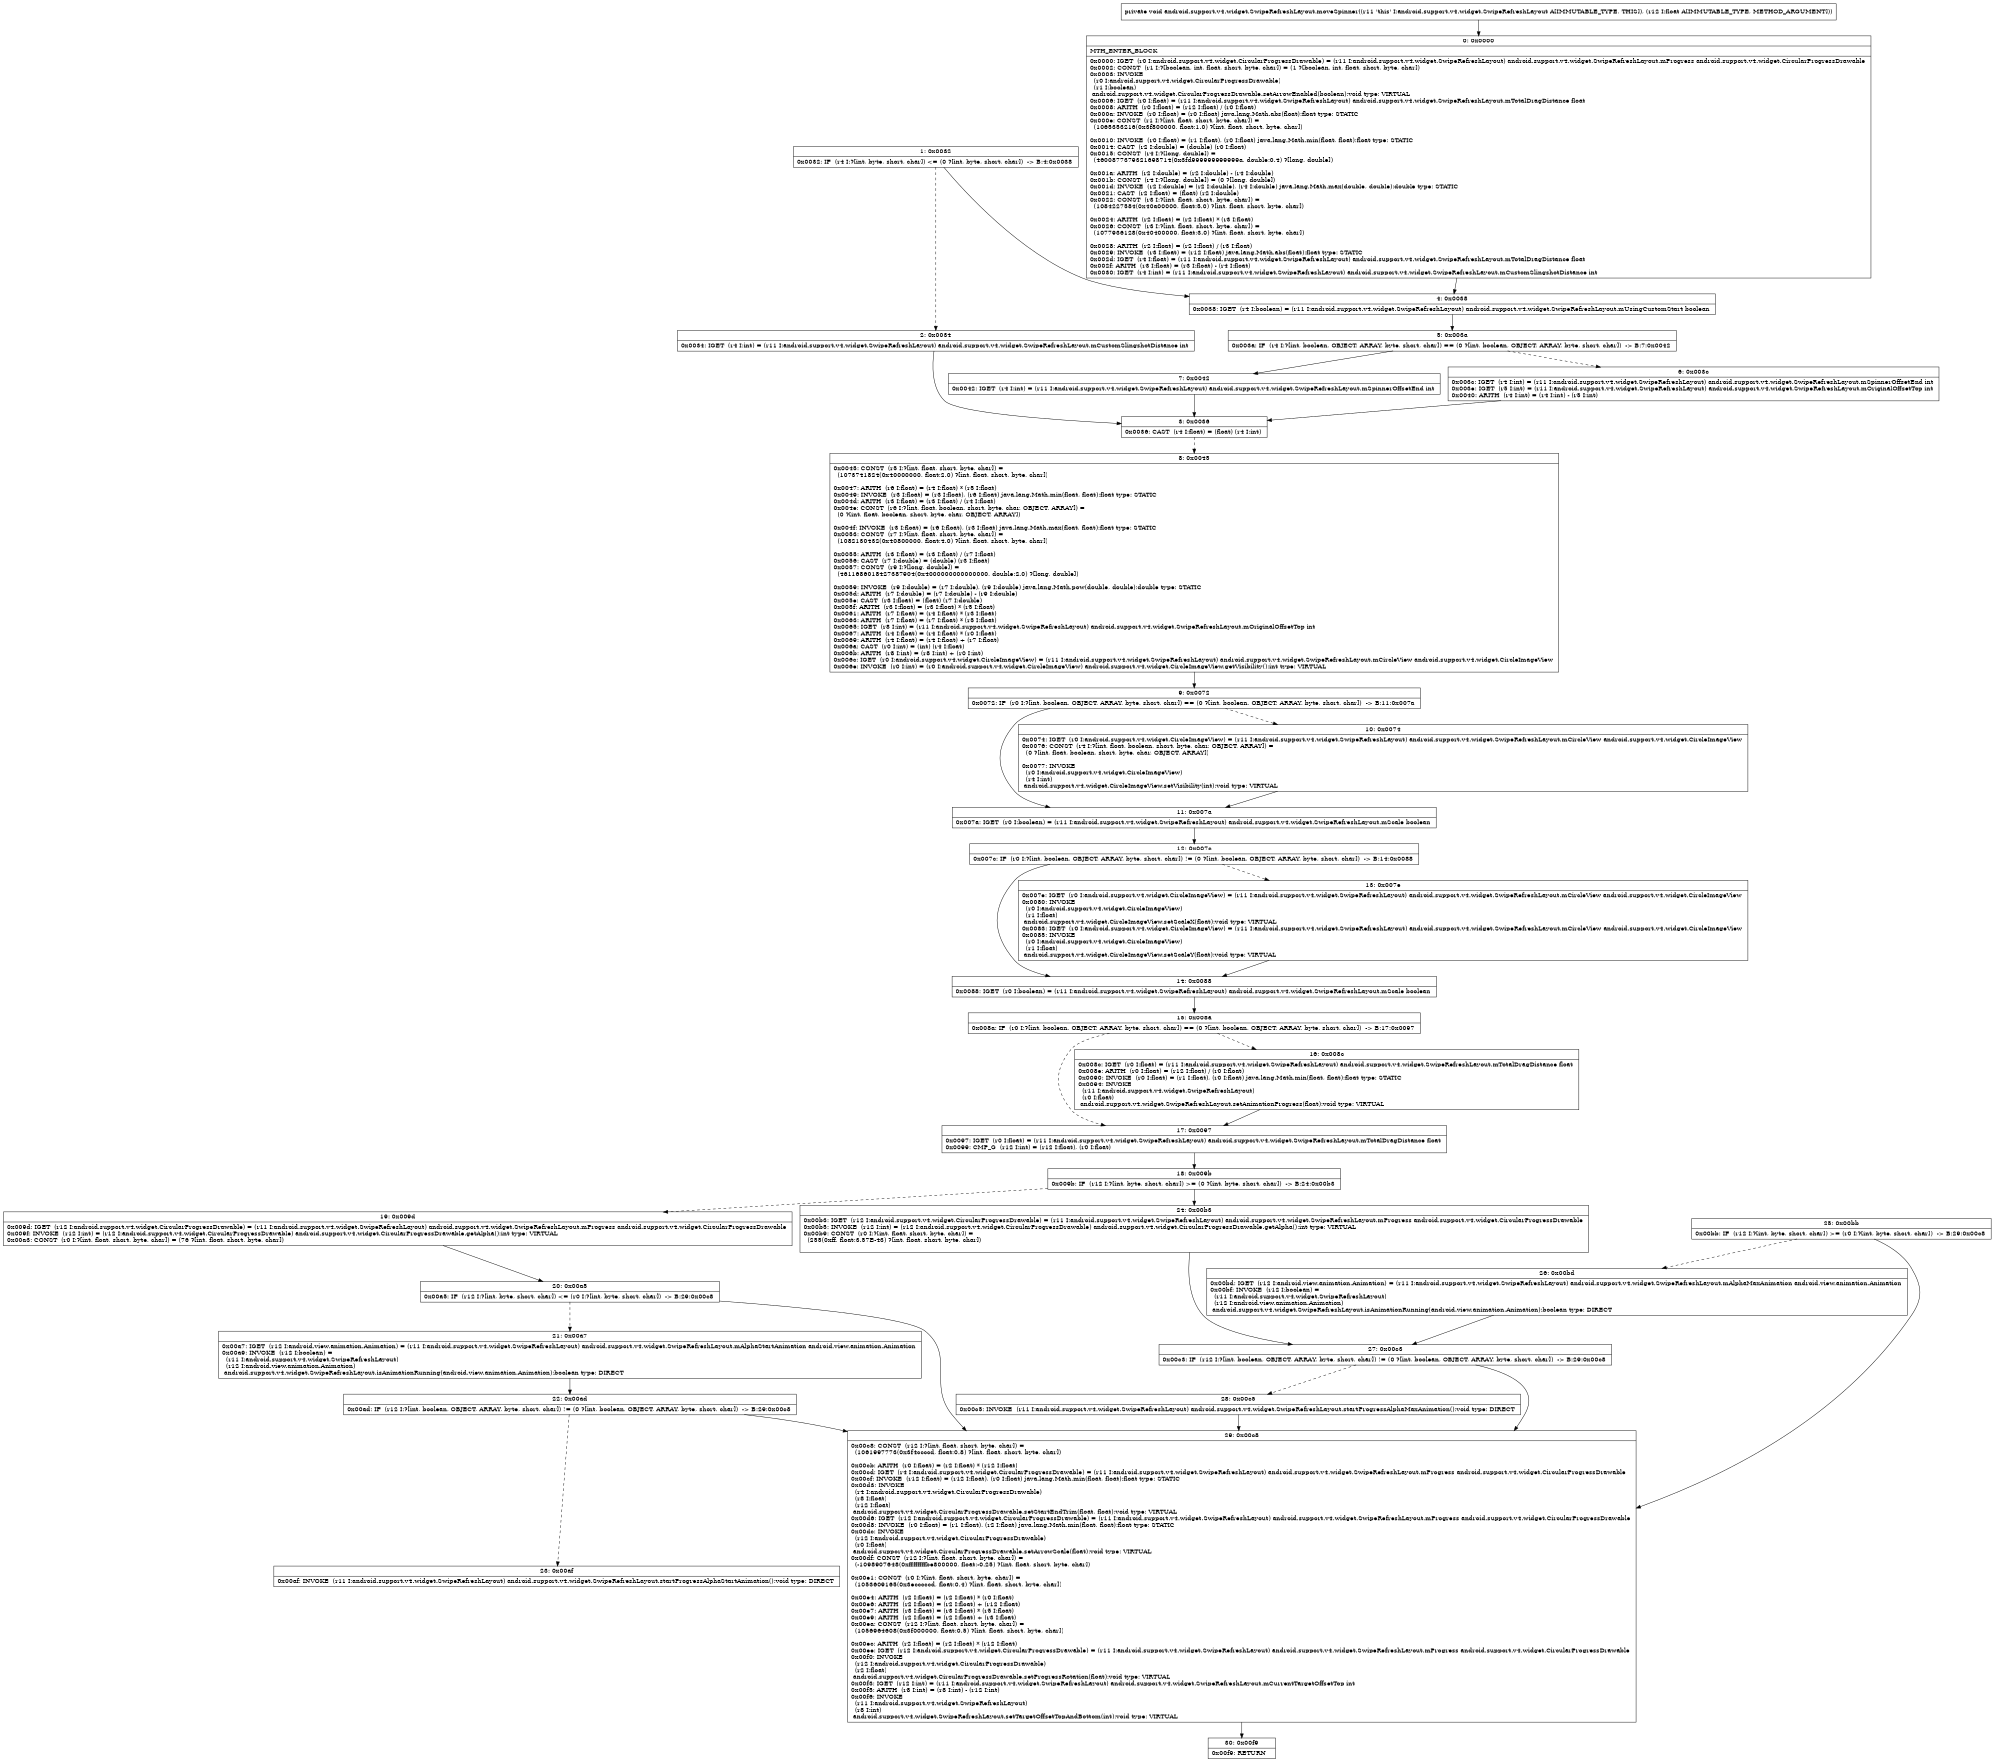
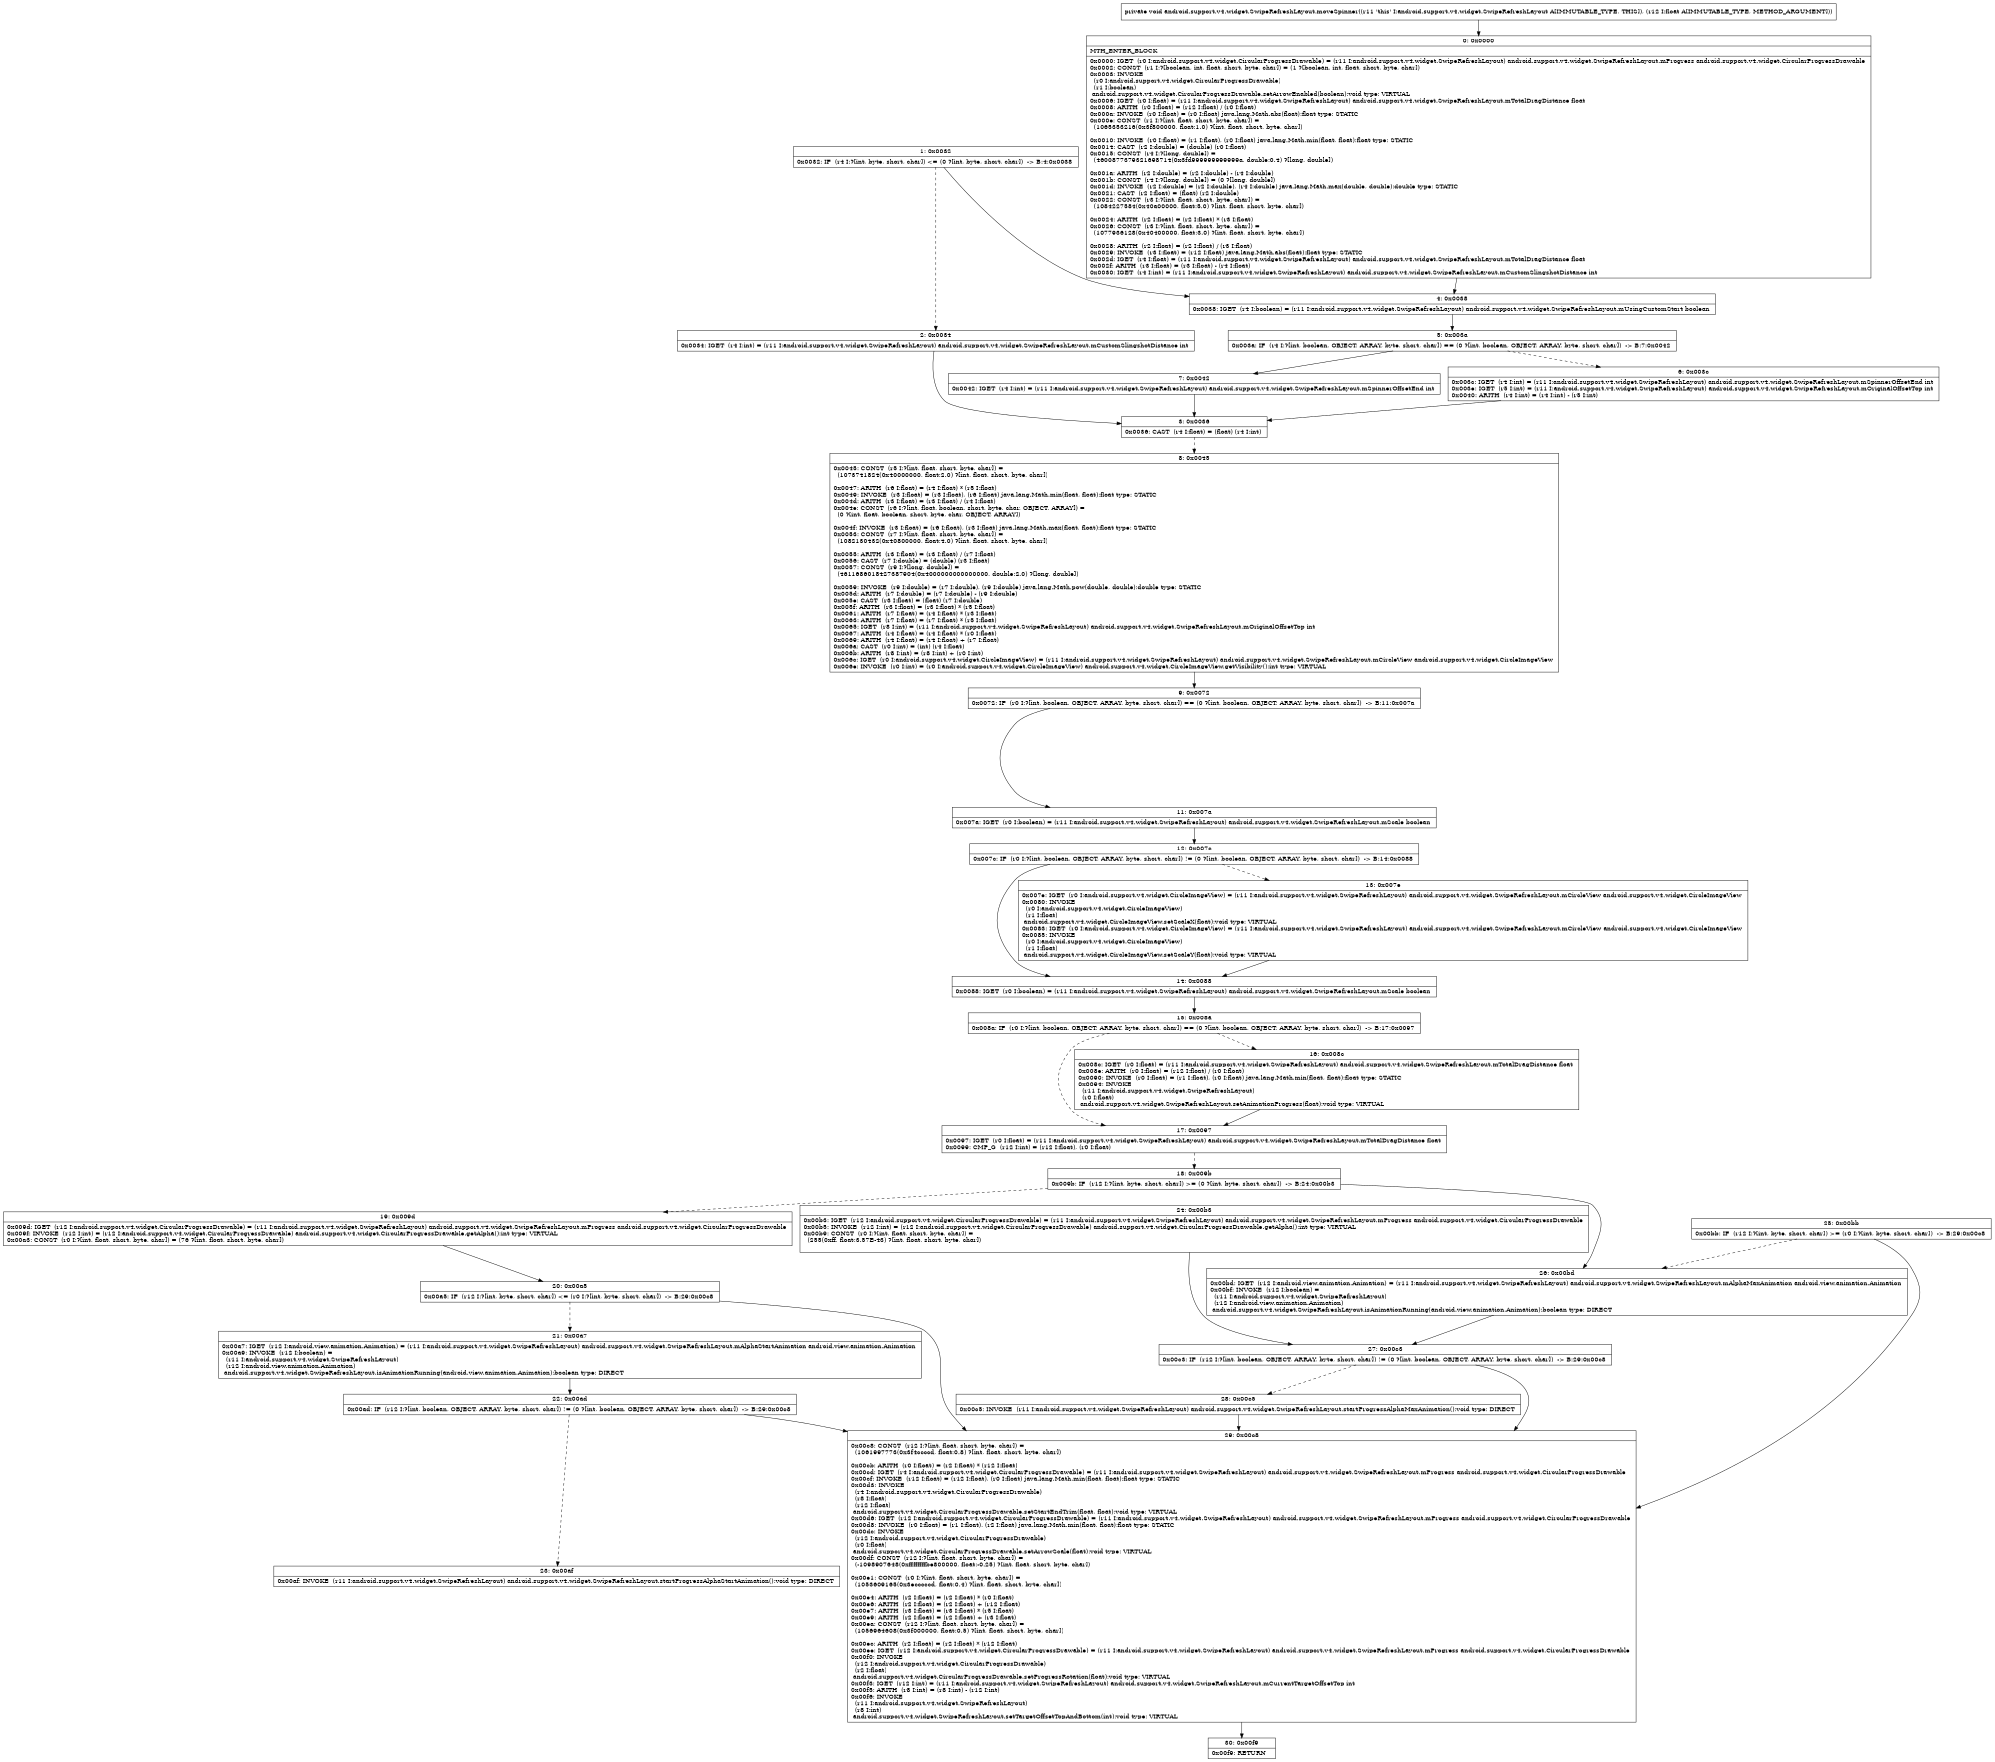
node "10: 0x0074": removed
edge "17: 0x0097" -> "18: 0x009b": style solid -> dashed
edge "18: 0x009b" -> "24: 0x00b3": now "18: 0x009b" -> "26: 0x00bd"
